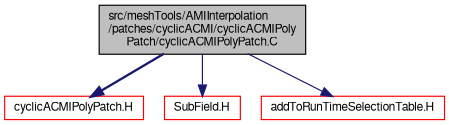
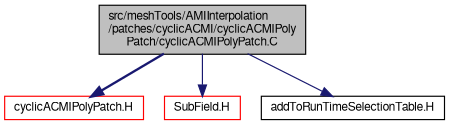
node "addToRunTimeSelectionTable.H": color red -> black
